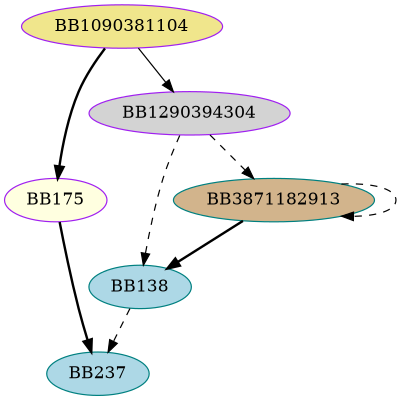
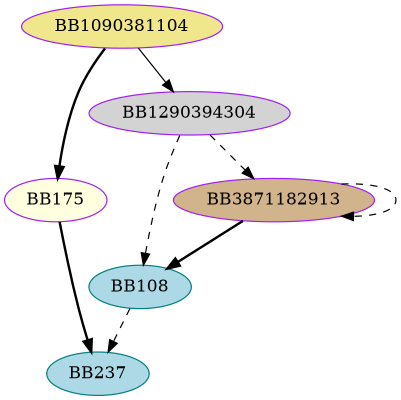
node "BB3871182913": color teal -> purple
node "BB138": label "BB138" -> "BB108"
